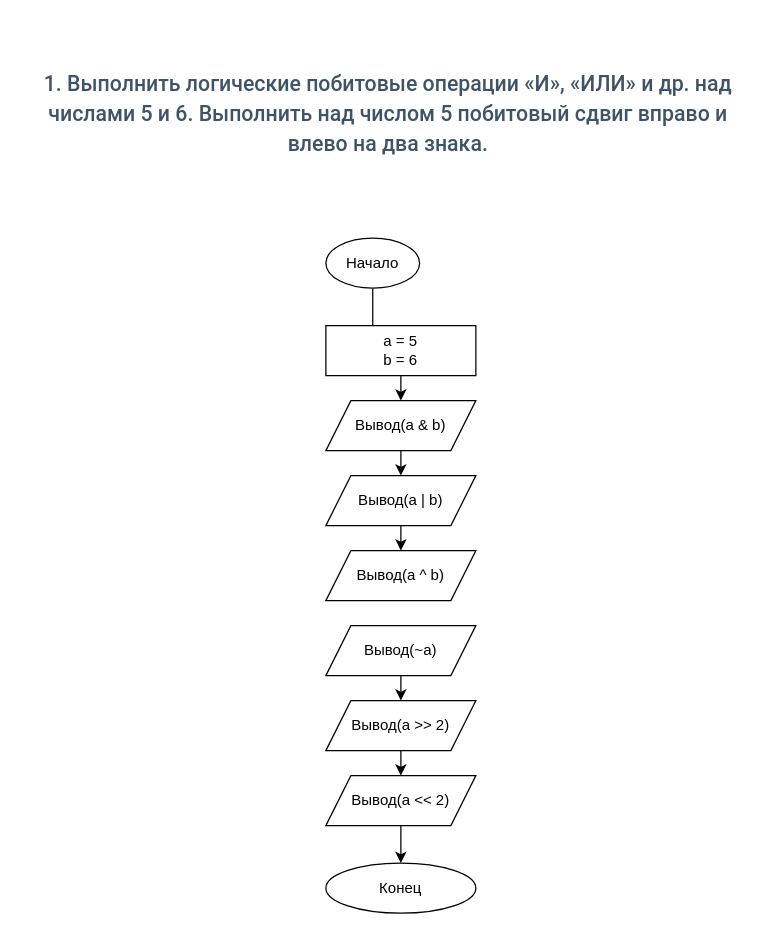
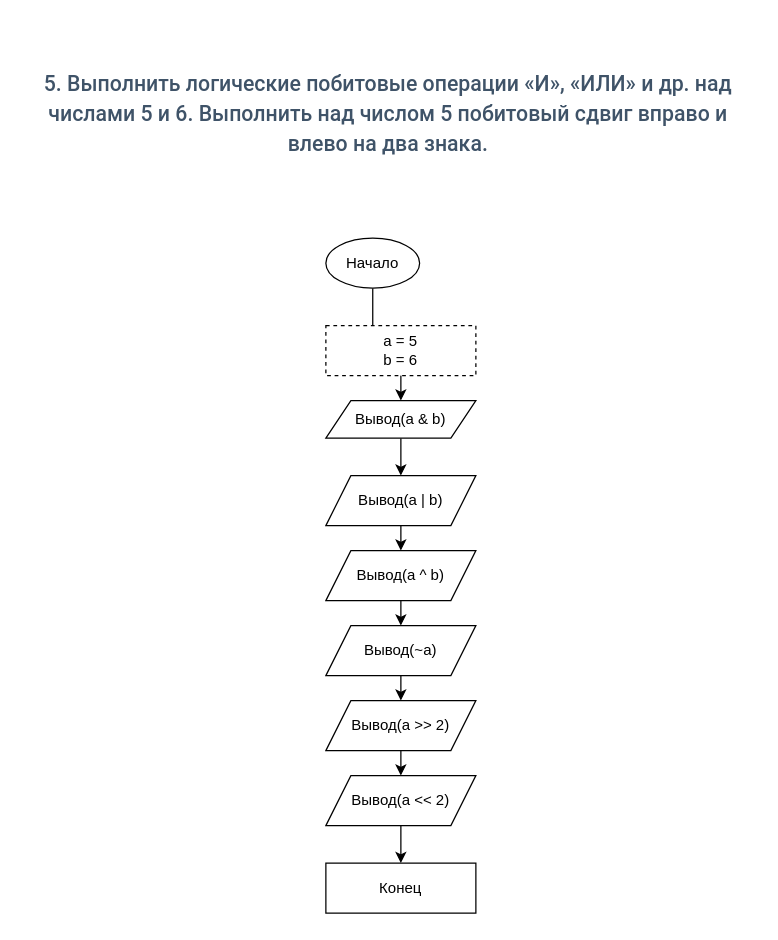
node "1. Выполнить логические побитовые операции «И», «ИЛИ» и др. над числами 5 и 6. Выполнить над числом 5 побитовый сдвиг вправо и влево на два знака.": label "1. Выполнить логические побитовые операции «И», «ИЛИ» и др. над числами 5 и 6. Выполнить над числом 5 побитовый сдвиг вправо и влево на два знака." -> "5. Выполнить логические побитовые операции «И», «ИЛИ» и др. над числами 5 и 6. Выполнить над числом 5 побитовый сдвиг вправо и влево на два знака."
node "a = 5 b = 6": style solid -> dashed
node "Вывод(a & b)": size 150x50 -> 150x38
edge "Вывод(a ^ b)" -> "Вывод(~a)": added
node "Конец": shape ellipse -> rectangle
